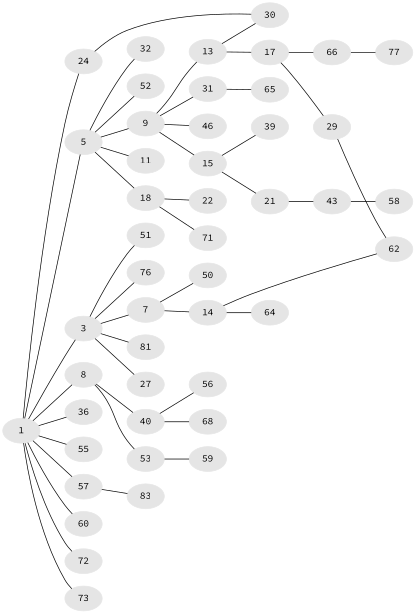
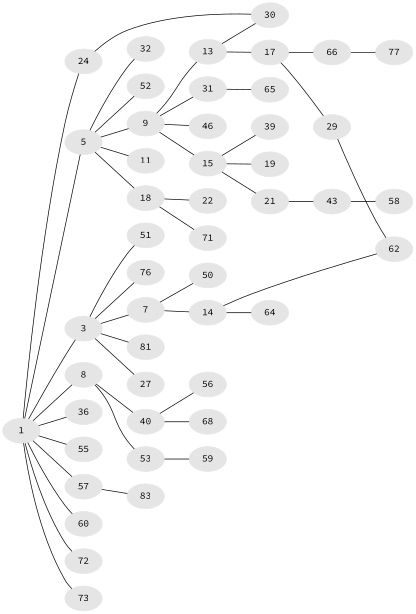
node "19": added
